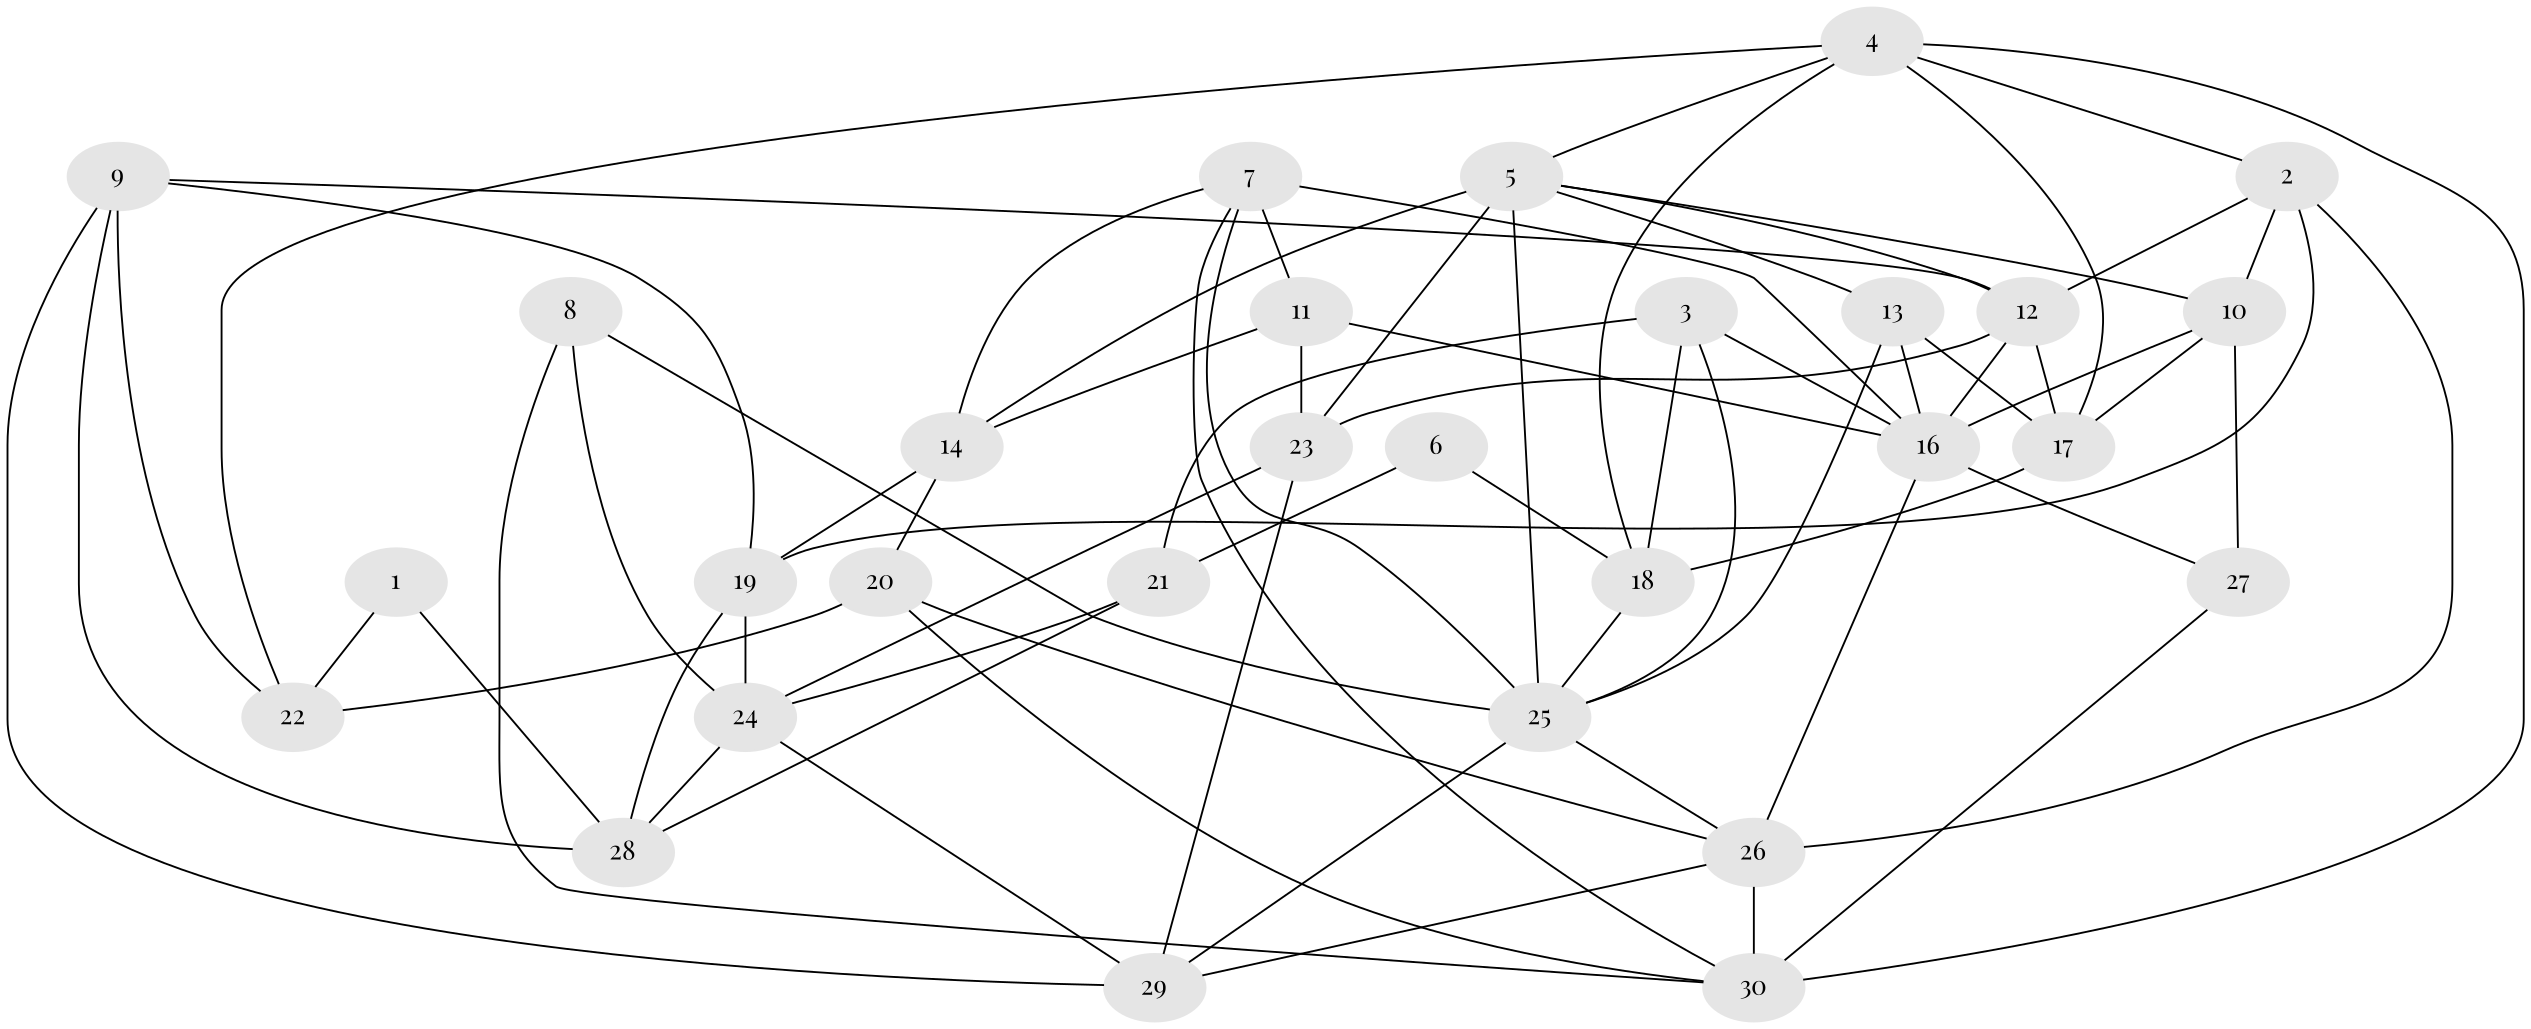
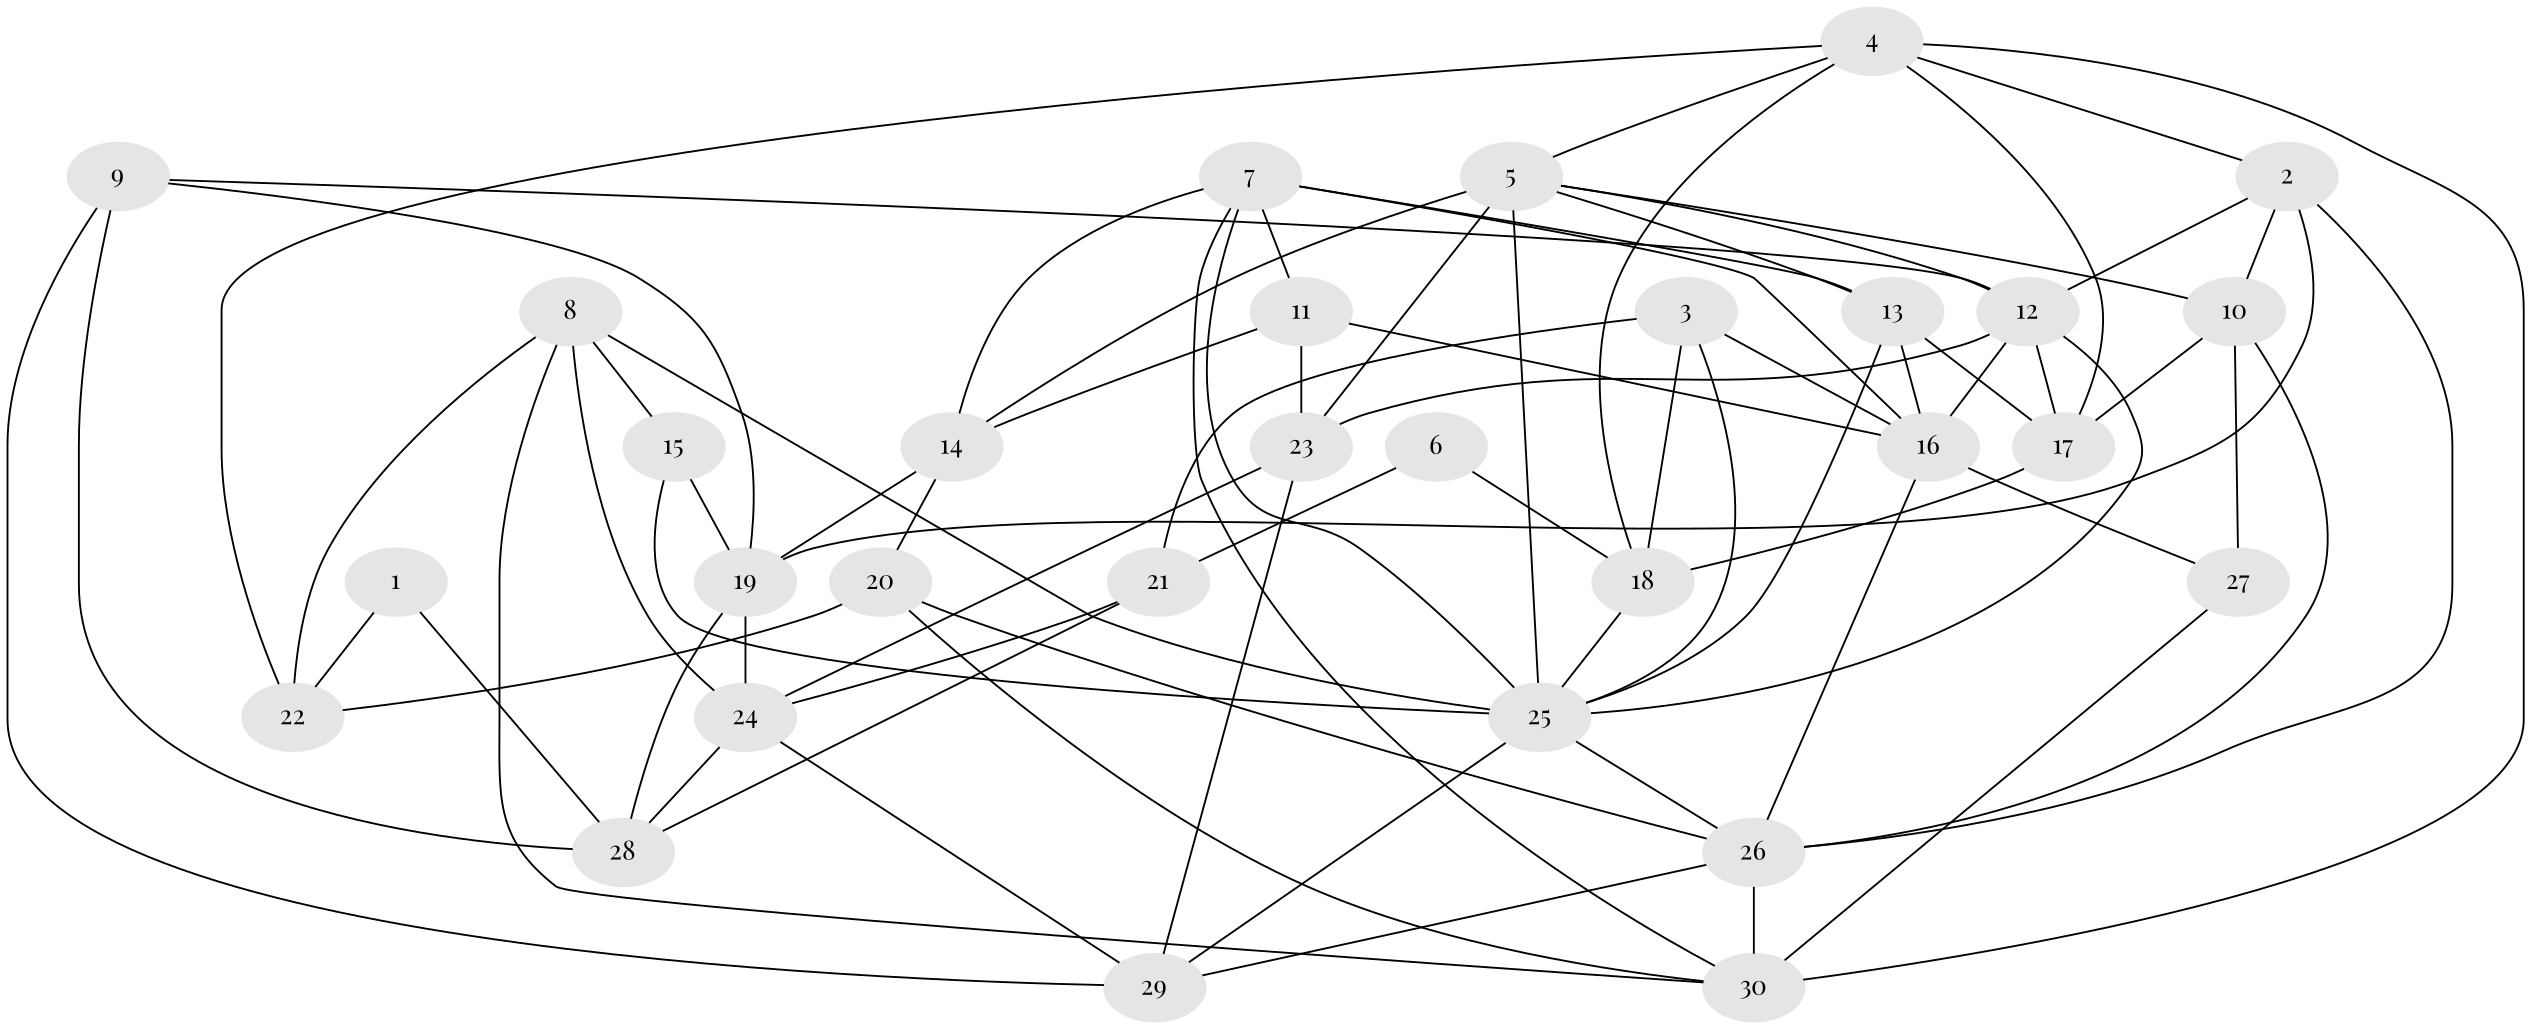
edge "7" -- "13": added
edge "10" -- "16": now "10" -- "26"
node "15": added
edge "9" -- "22": now "8" -- "22"
edge "12" -- "25": added
